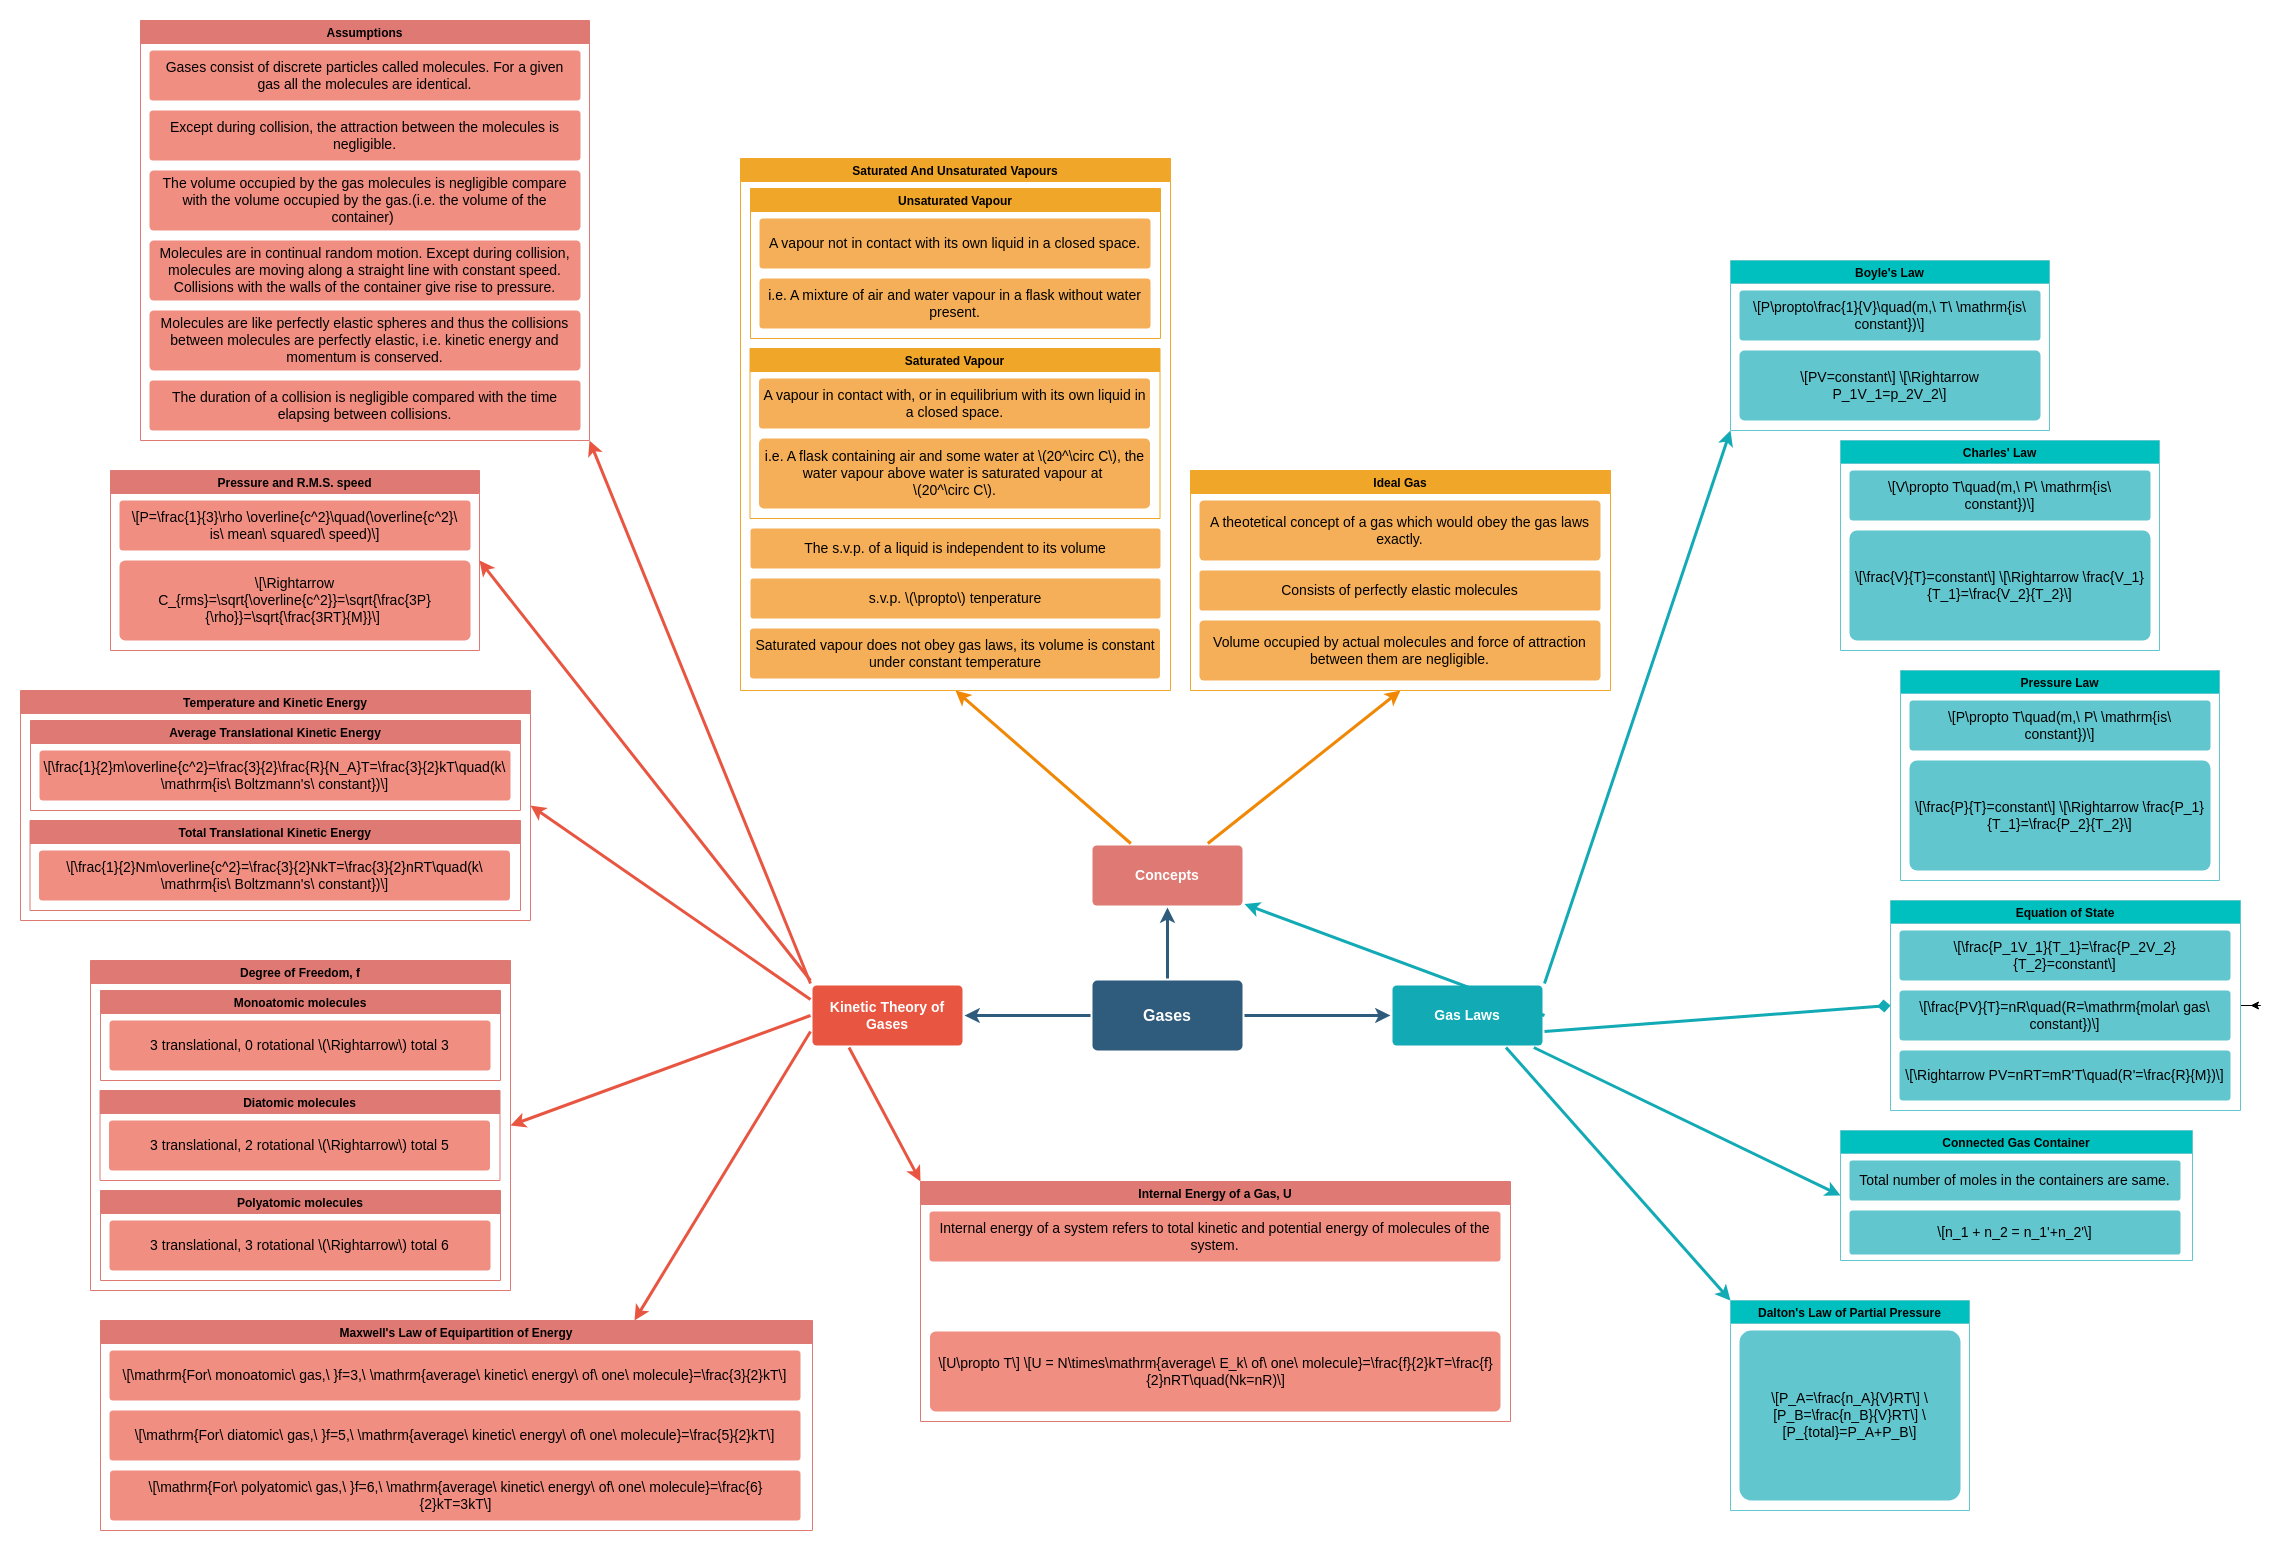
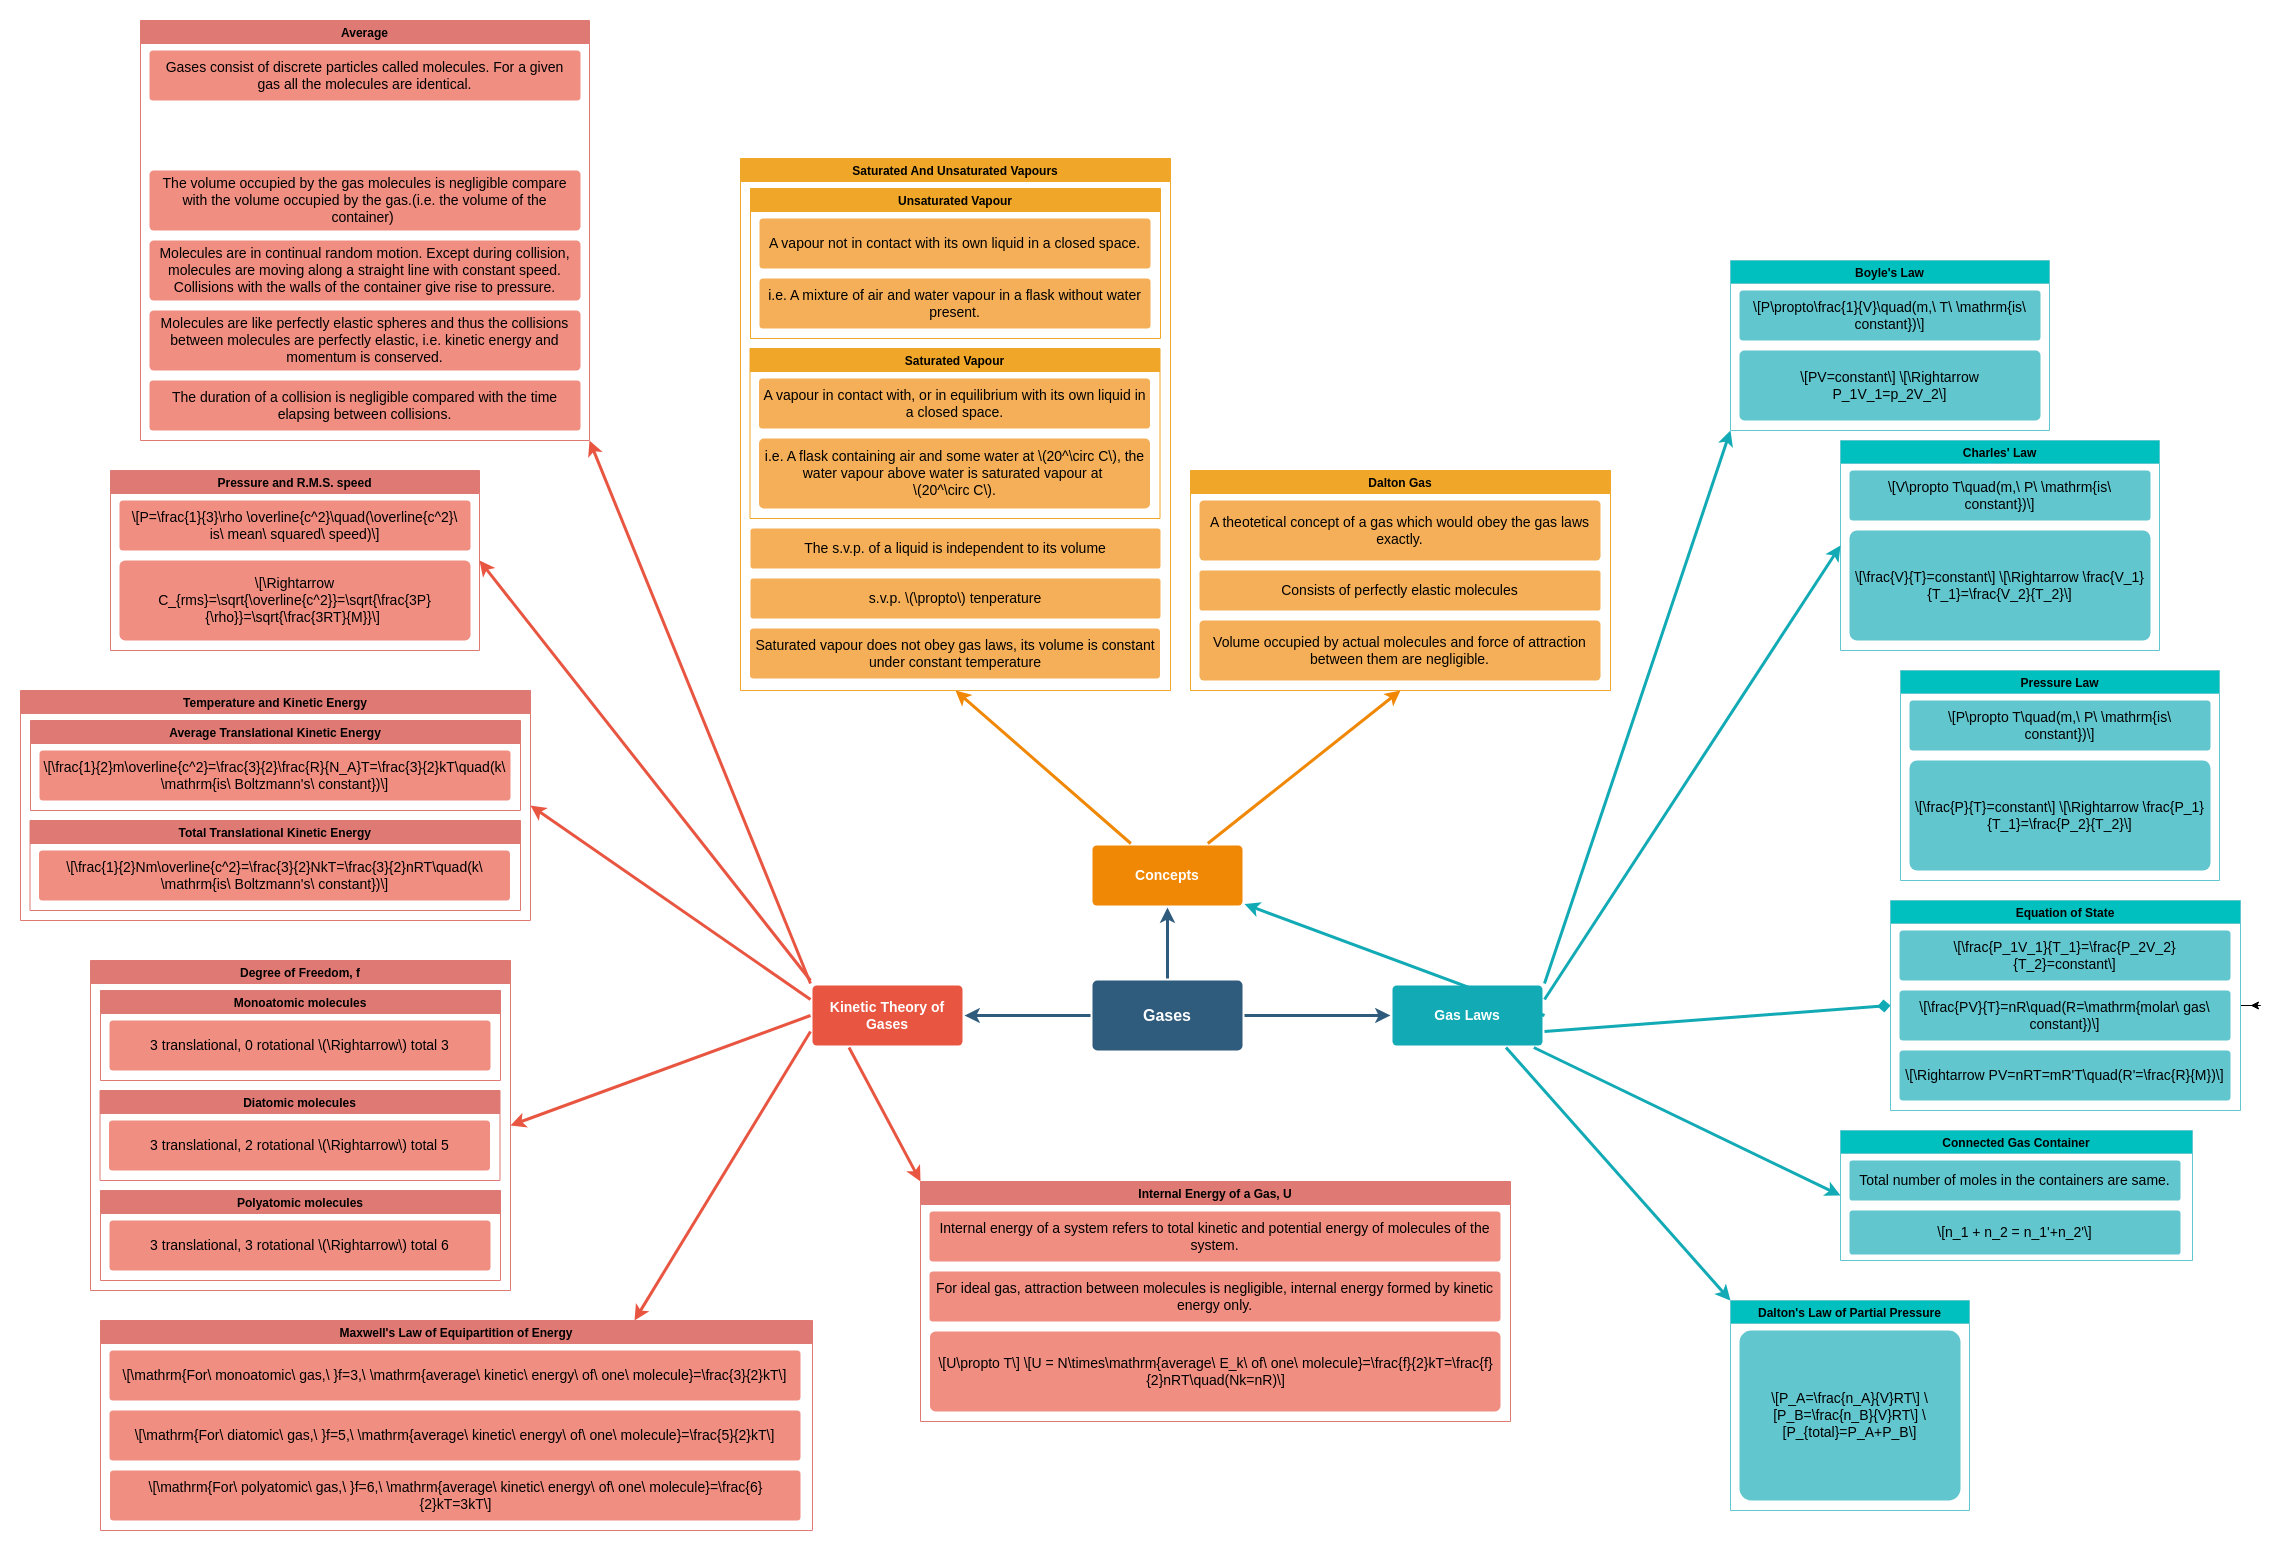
node "Assumptions": label "Assumptions" -> "Average"
node "Except during collision, the attraction between the molecules is negligible.": removed
node "Ideal Gas": label "Ideal Gas" -> "Dalton Gas"
edge "Gas Laws" -> "Charles' Law": added
node "Concepts": fillcolor #de7a73 -> #f08705
node "For ideal gas, attraction between molecules is negligible, internal energy formed by kinetic energy only.": added
